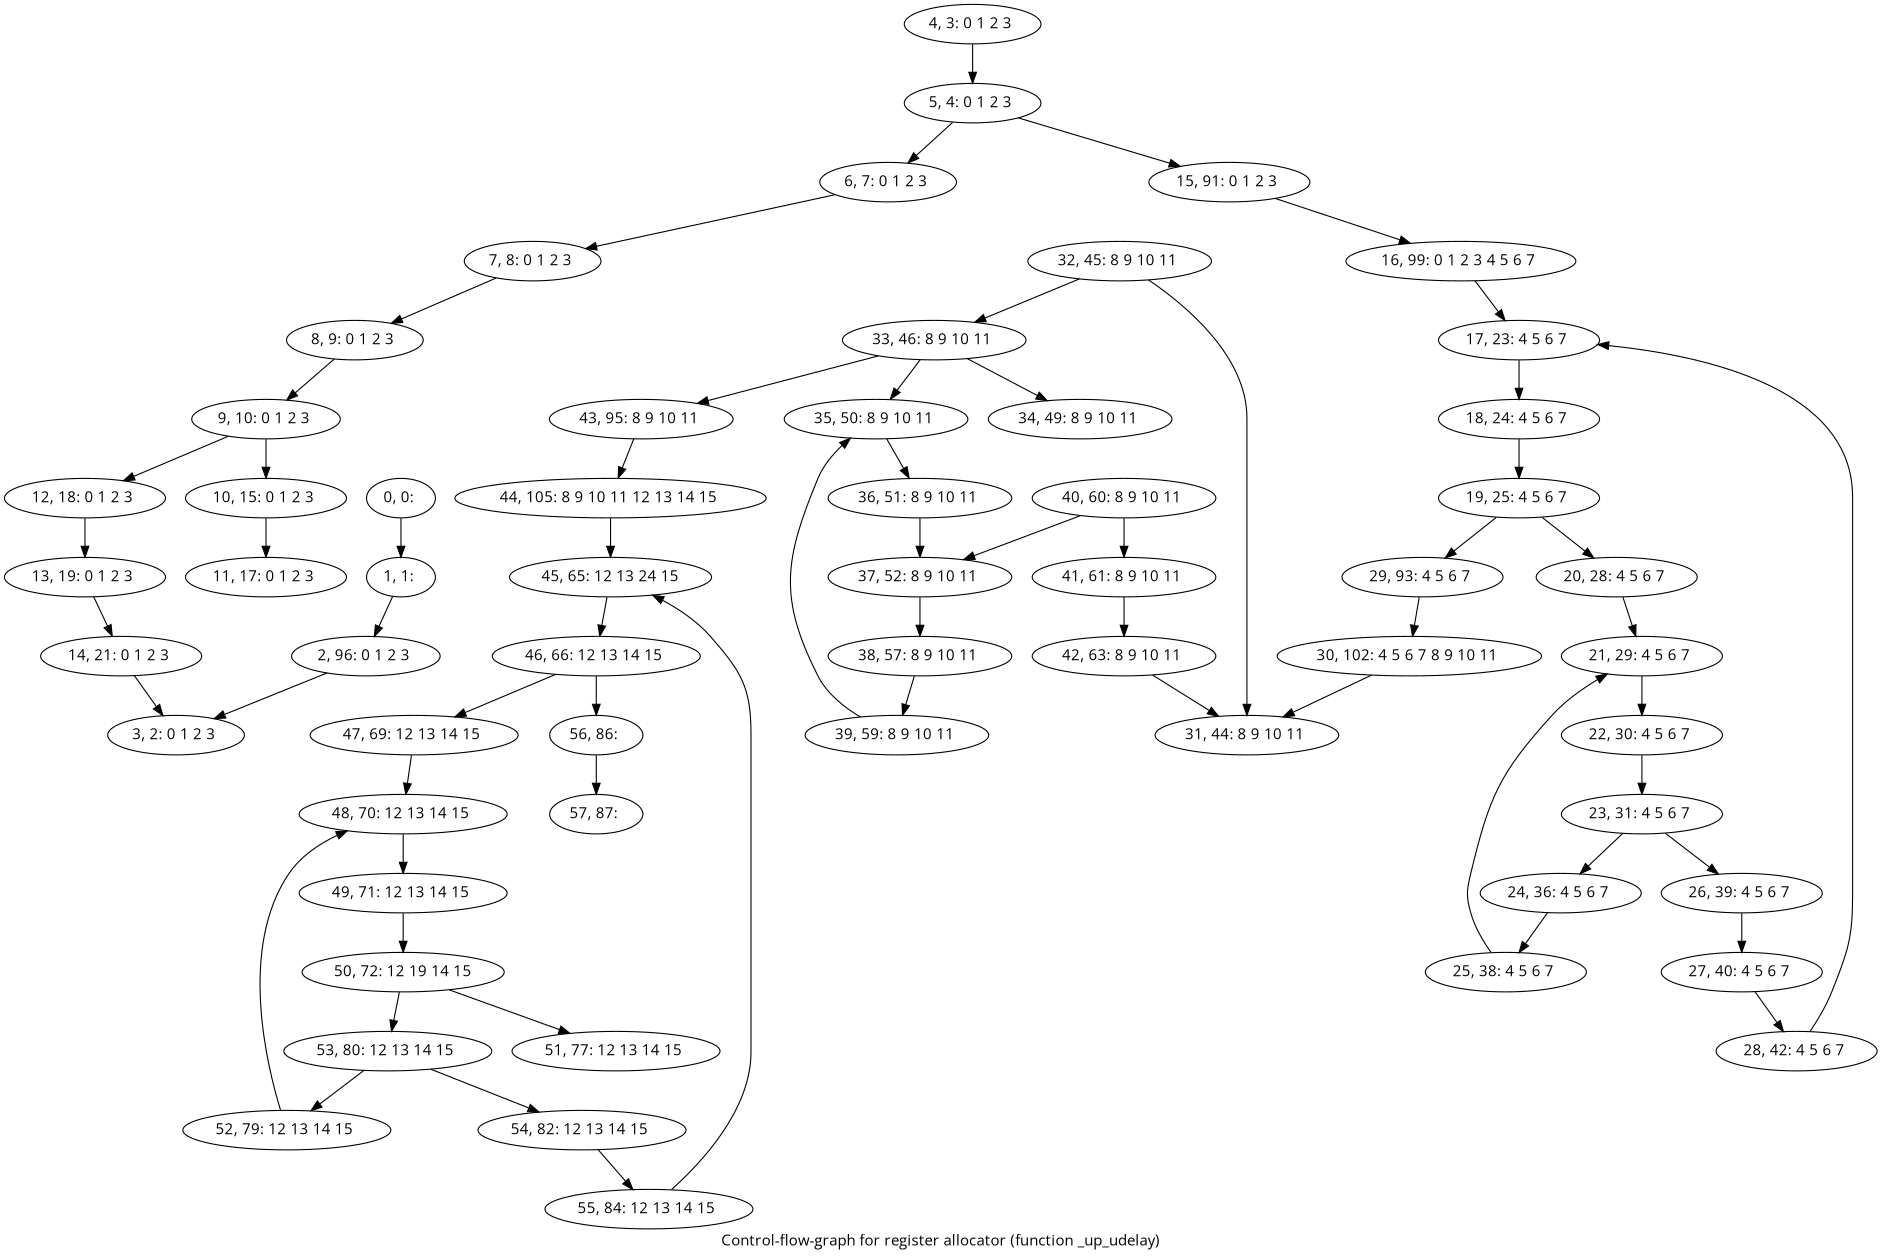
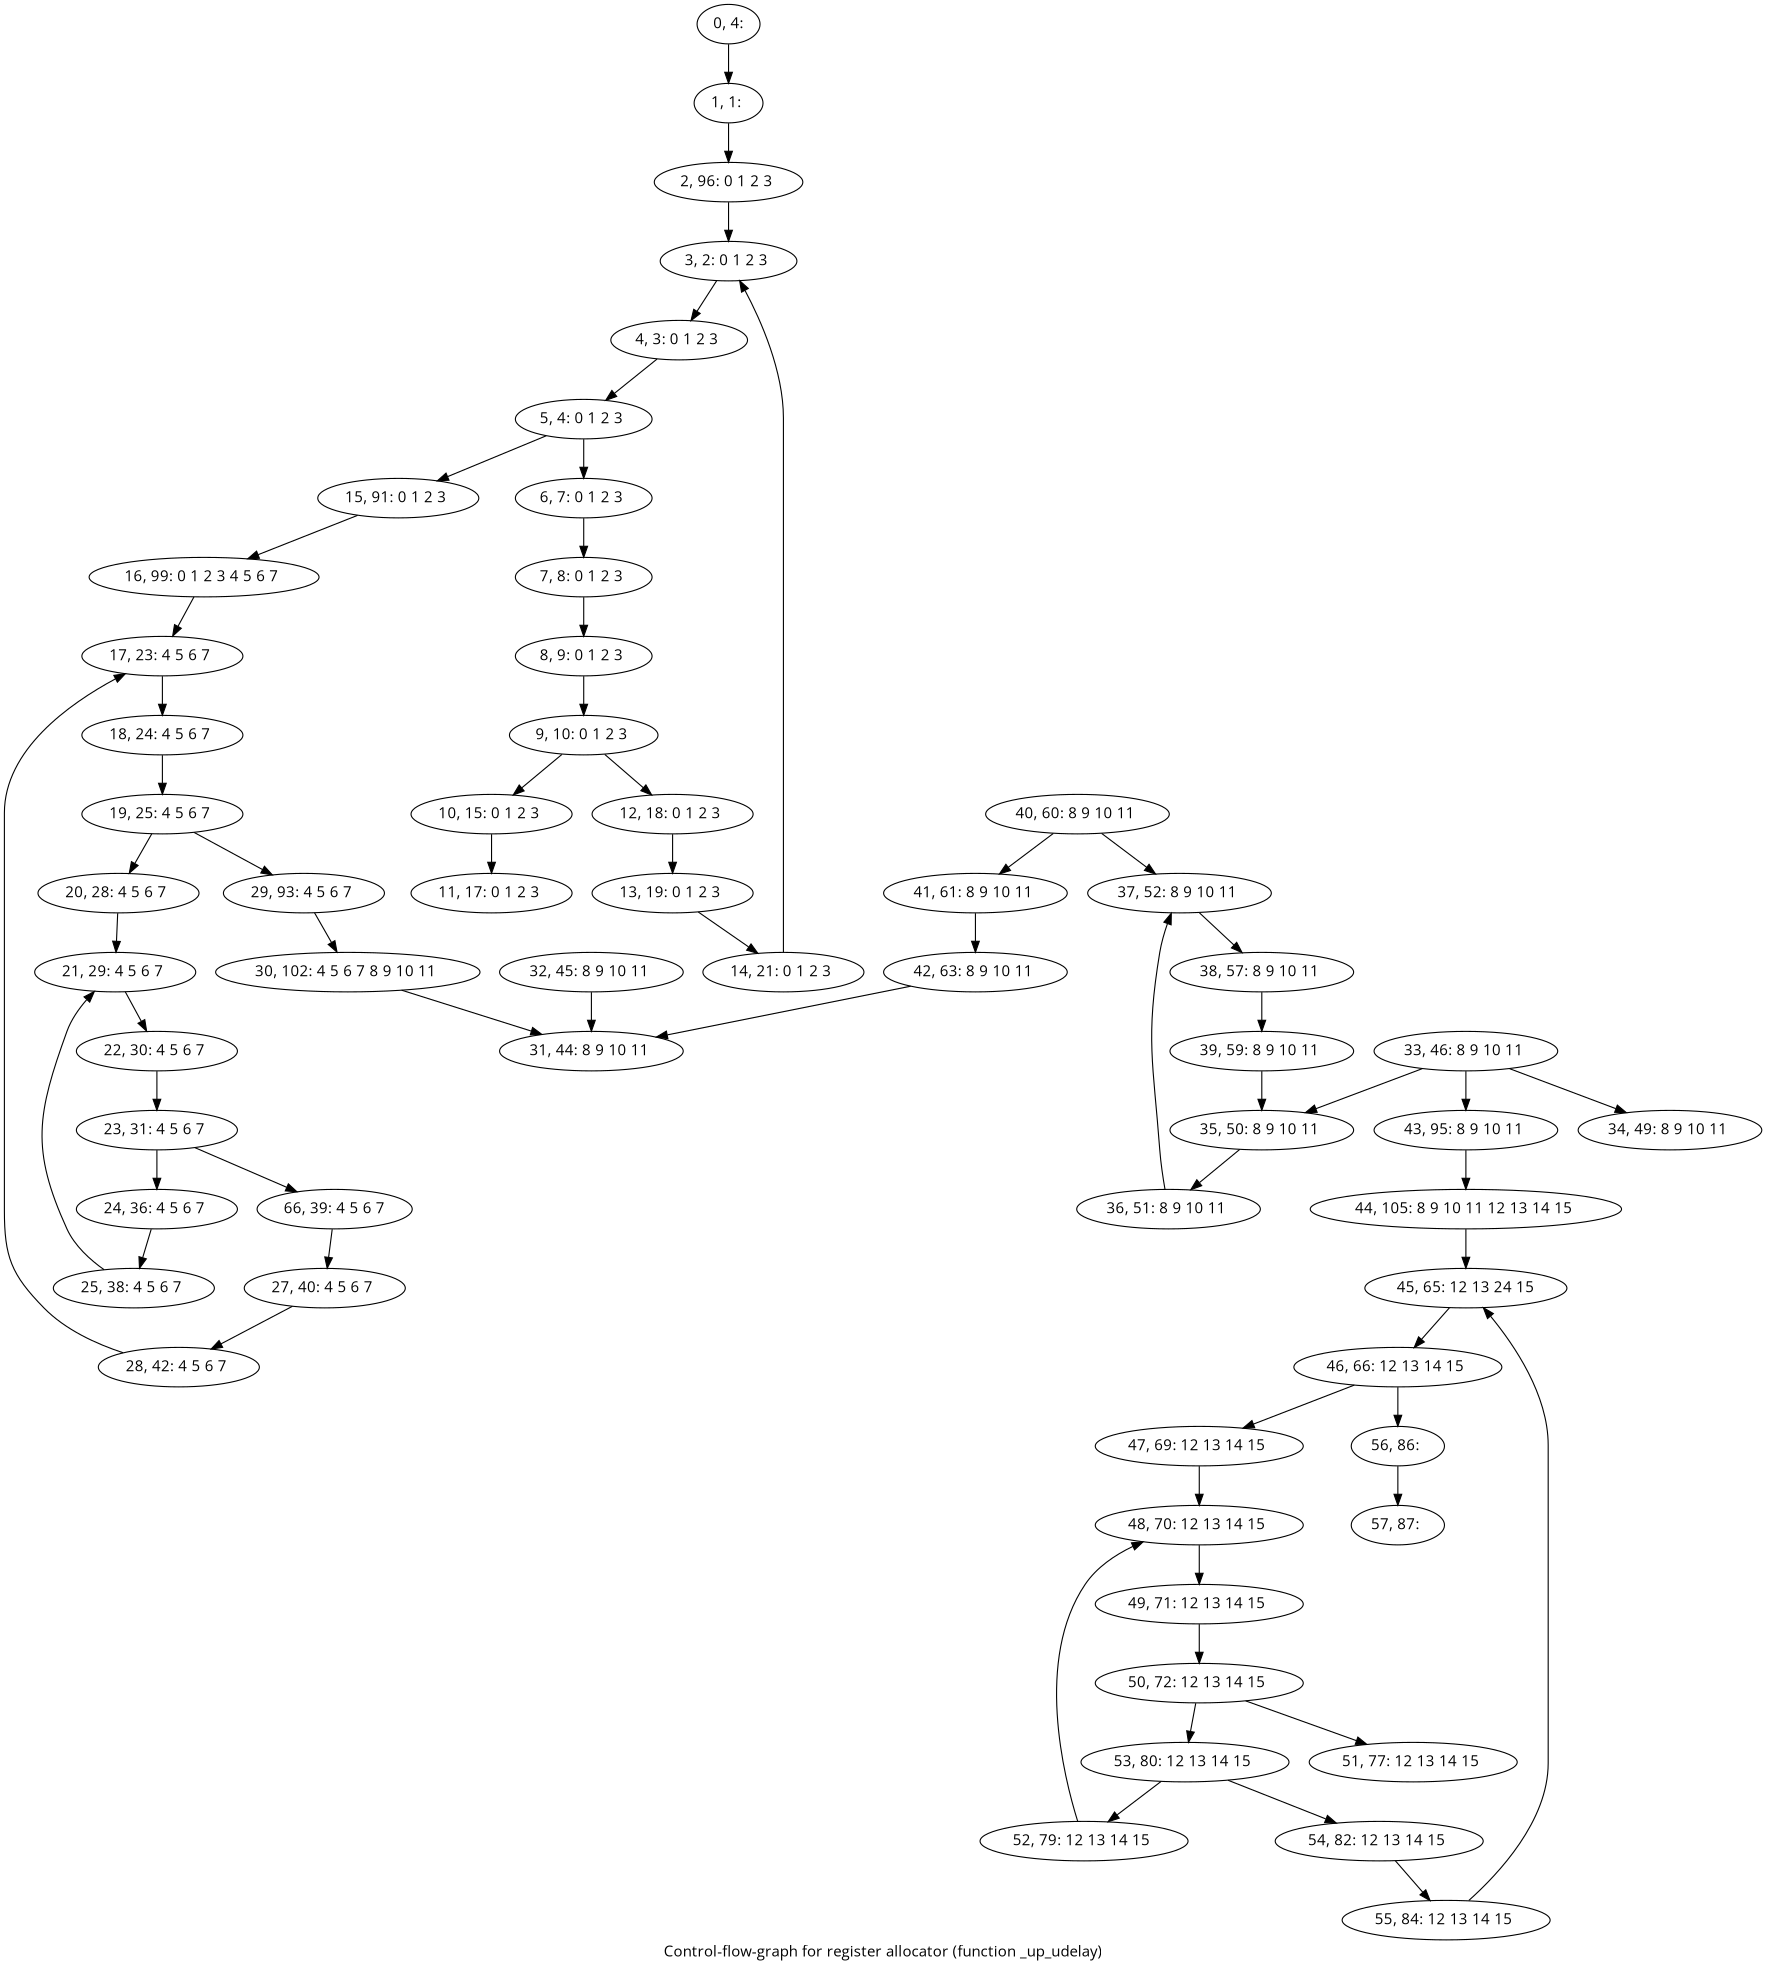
edge "3, 2: 0 1 2 3" -> "4, 3: 0 1 2 3": added
edge "32, 45: 8 9 10 11" -> "33, 46: 8 9 10 11": removed
node "0, 0:": label "0, 0:" -> "0, 4:"
node "26, 39: 4 5 6 7": label "26, 39: 4 5 6 7" -> "66, 39: 4 5 6 7"
node "50, 72: 12 19 14 15": label "50, 72: 12 19 14 15" -> "50, 72: 12 13 14 15"
